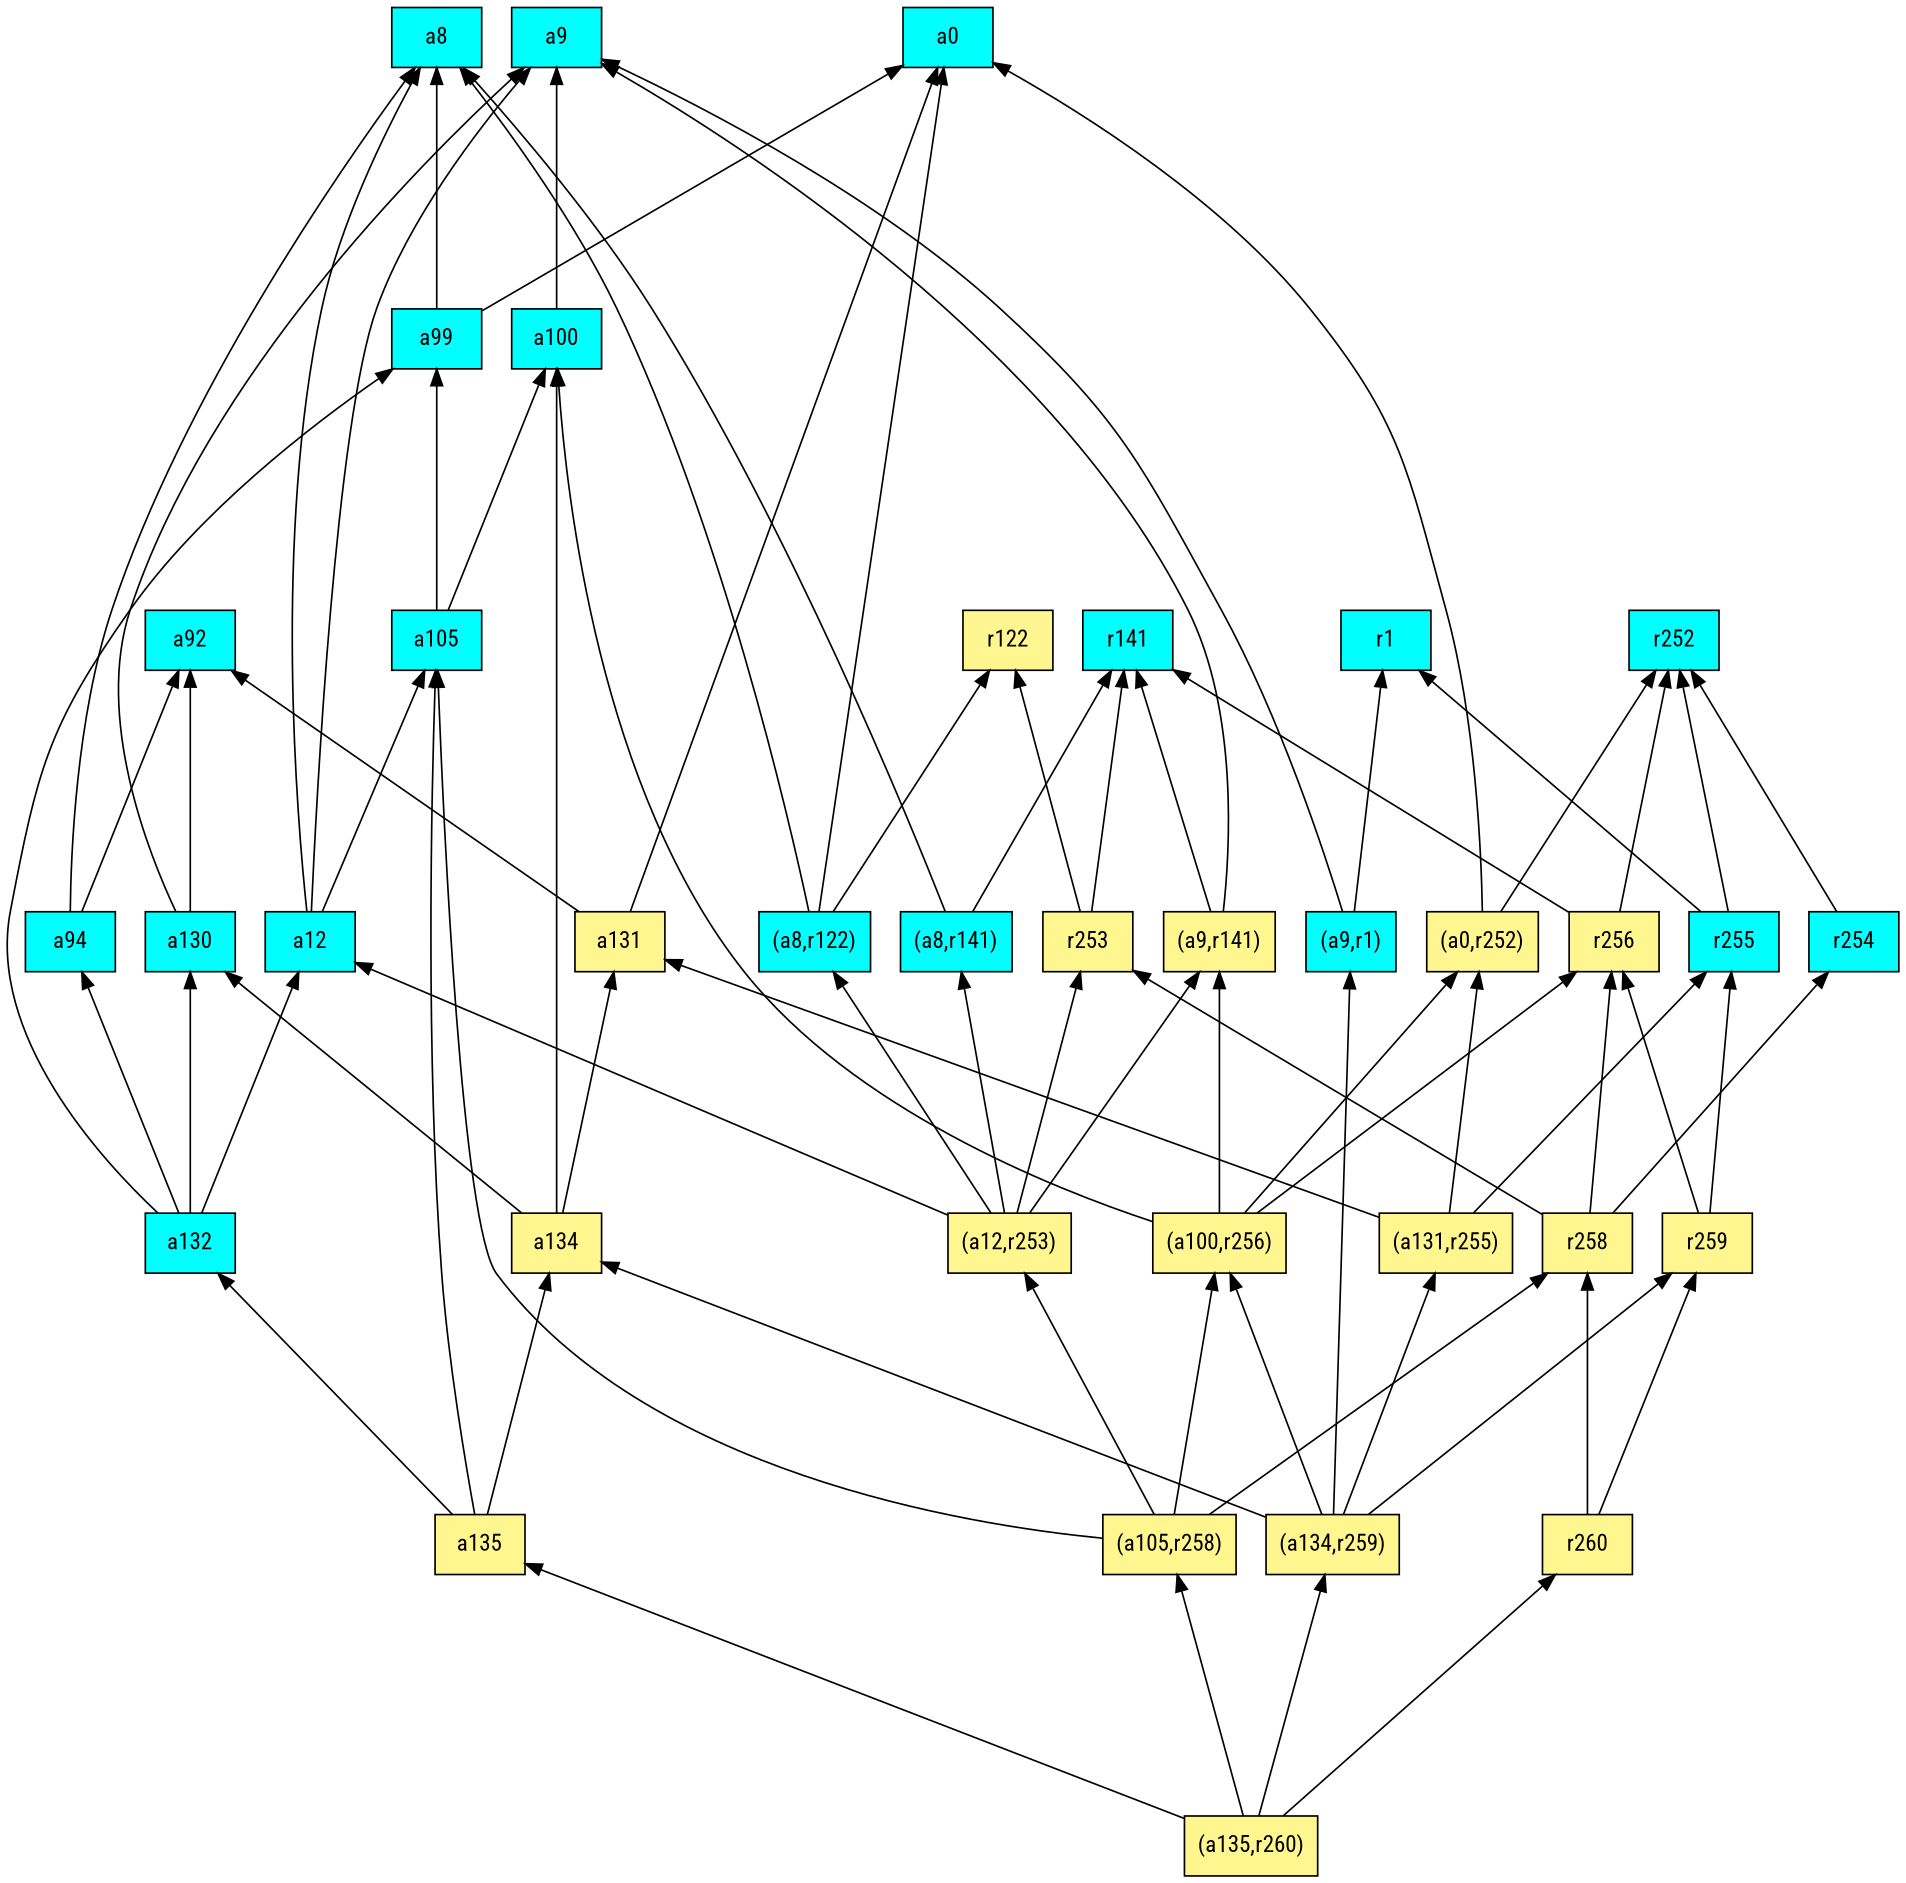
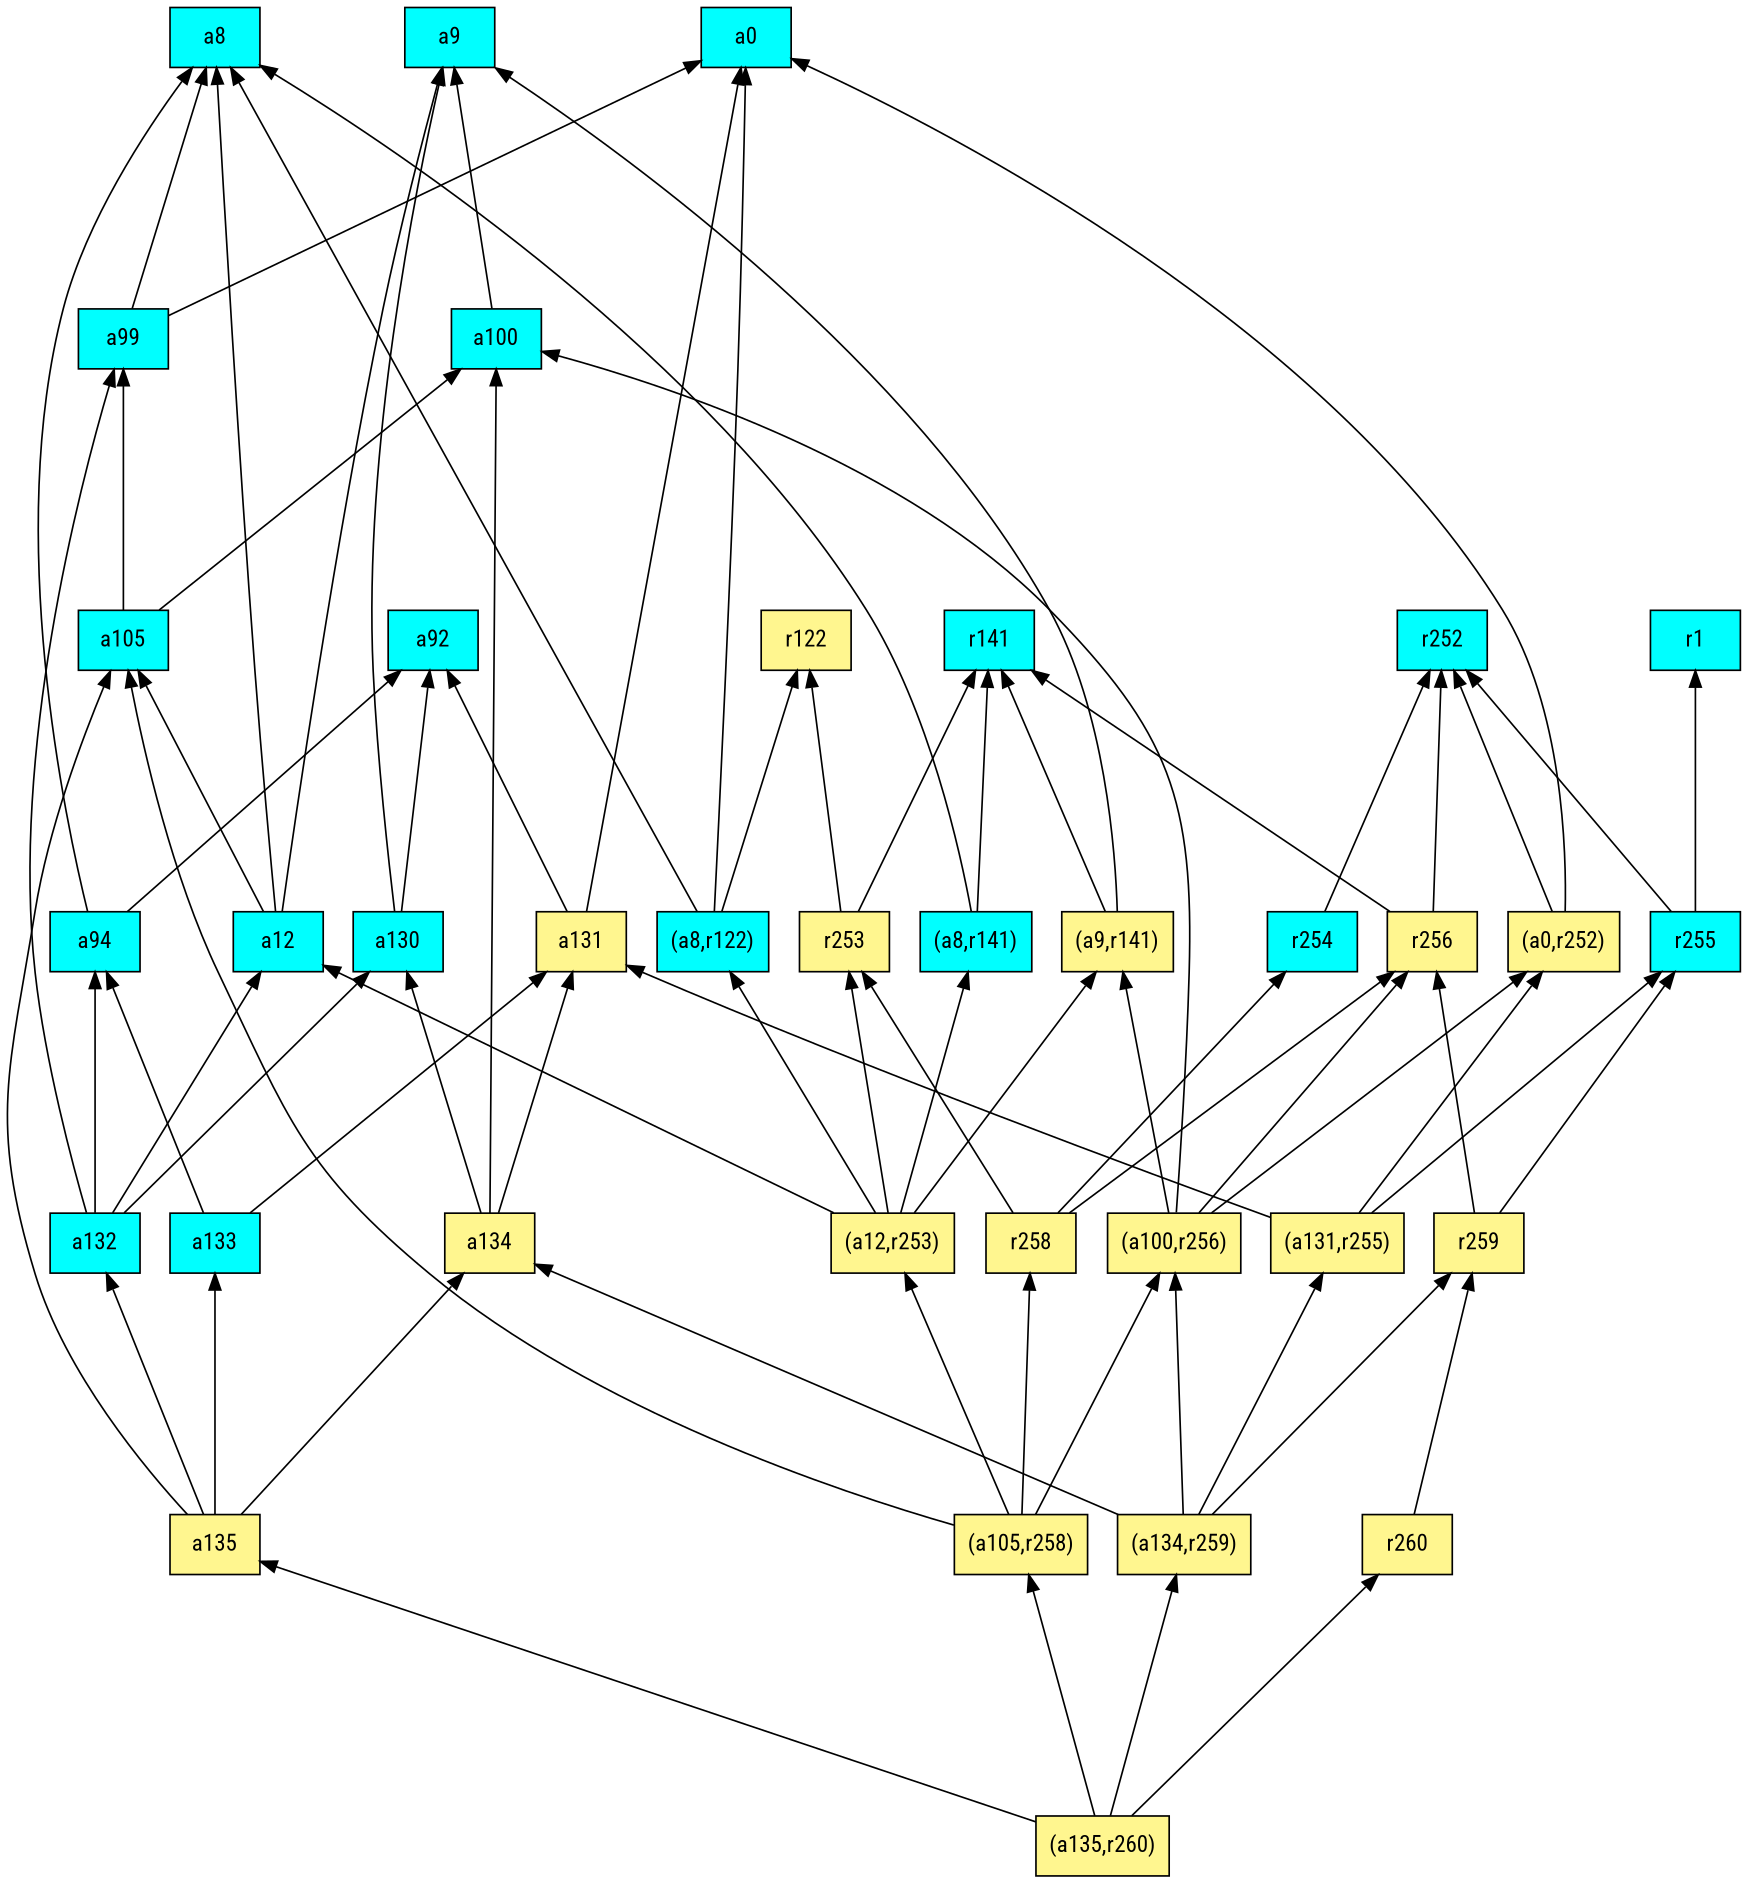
node "(a9,r1)": removed
node "a133": added
edge "r260" -> "r258": removed
